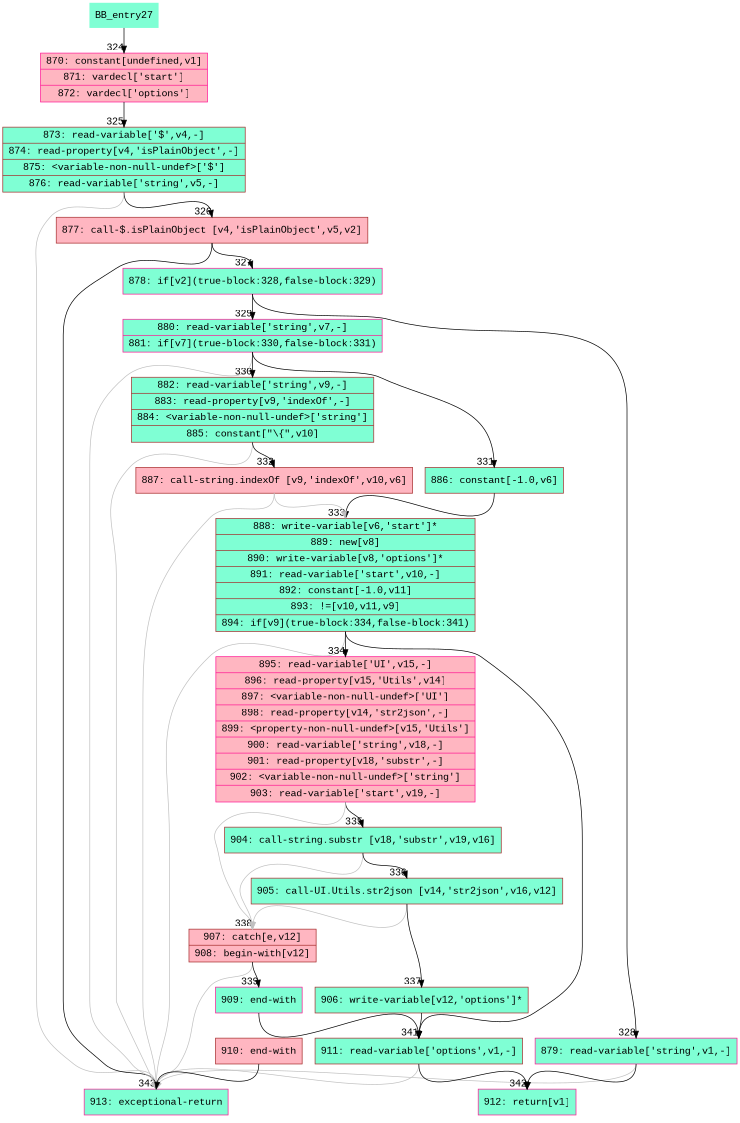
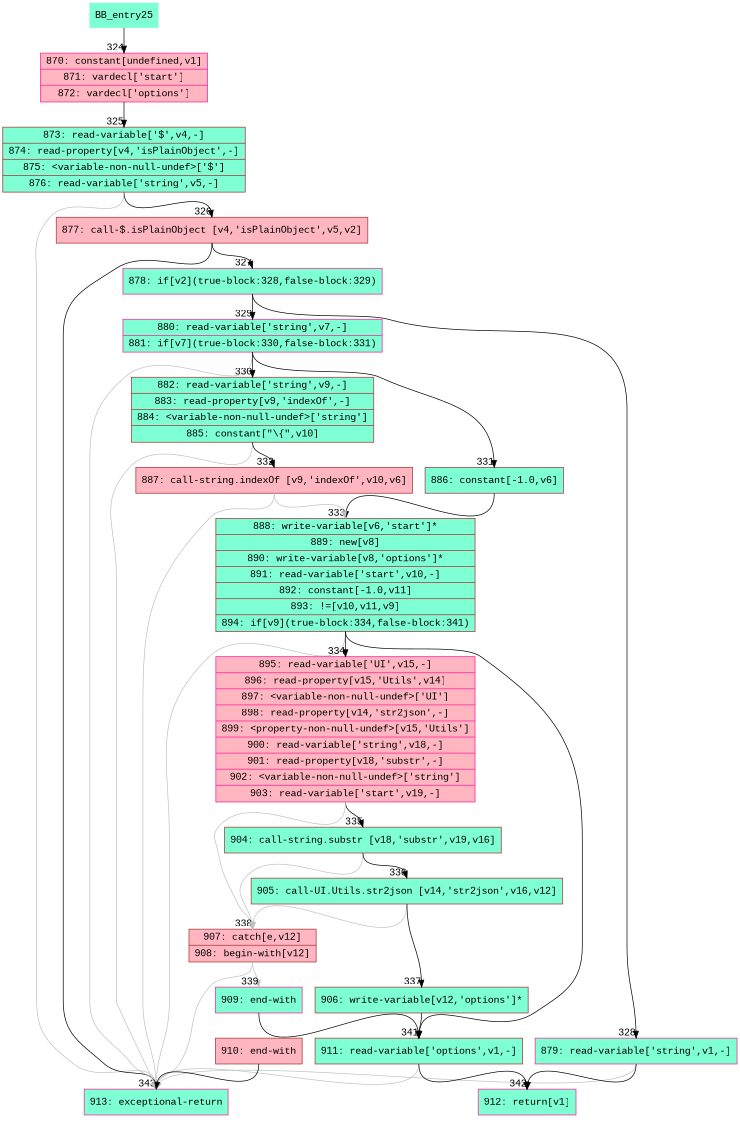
node "BB_entry27": label "BB_entry27" -> "BB_entry25"
edge "907: catch[e,v12]" -> "909: end-with": color black -> gray
